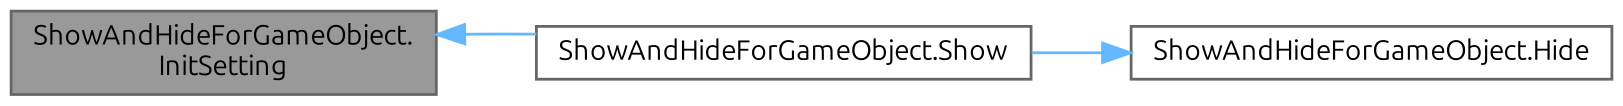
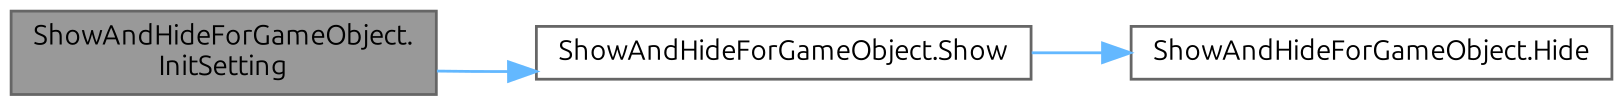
edge "ShowAndHideForGameObject.Show" -> "ShowAndHideForGameObject. InitSetting": reversed
